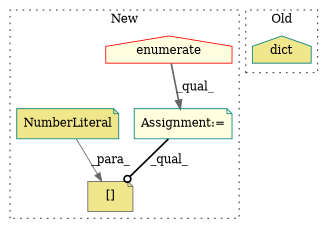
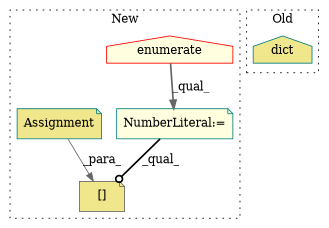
node "NumberLiteral": label "NumberLiteral" -> "Assignment"
node "Assignment:=": label "Assignment:=" -> "NumberLiteral:="
